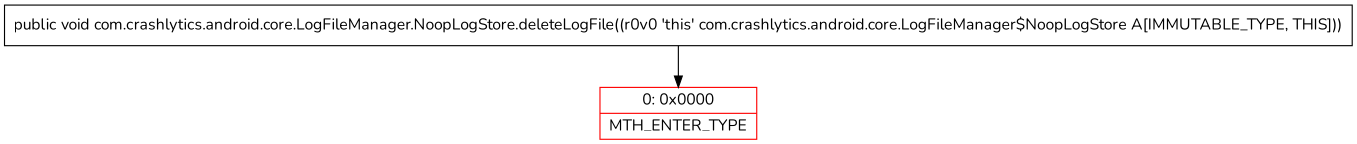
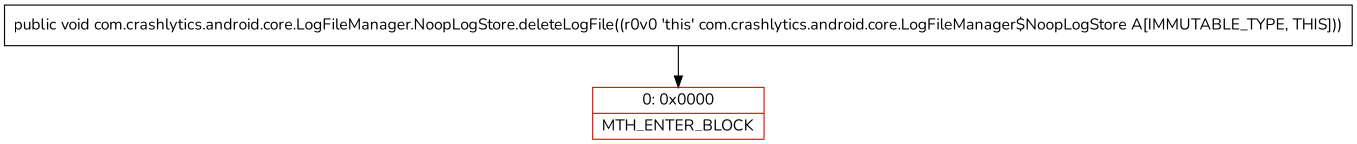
node "0: 0x0000": text "MTH_ENTER_TYPE" -> "MTH_ENTER_BLOCK"
